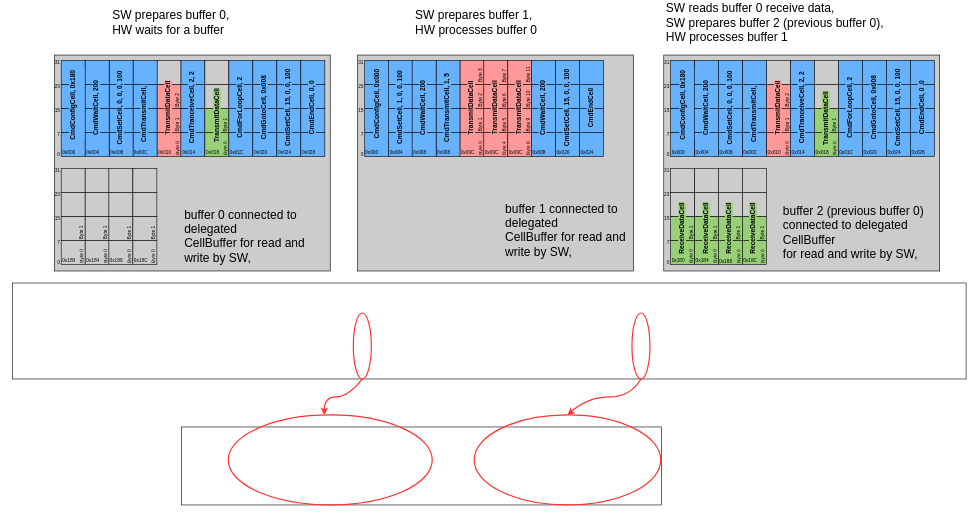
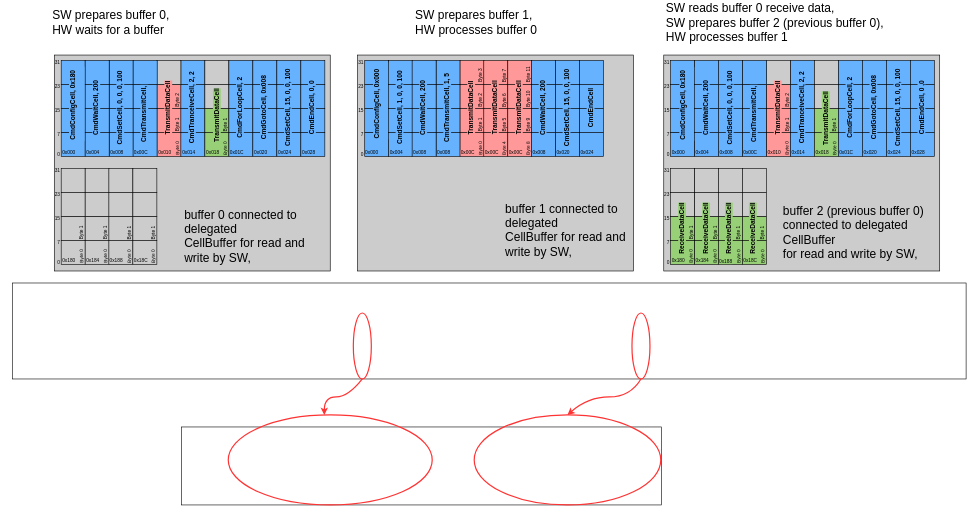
node "SW prepares buffer 0, HW waits for a buffer": moved (174, 22) -> (114, 22)
